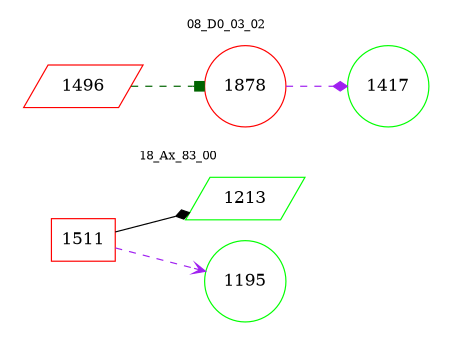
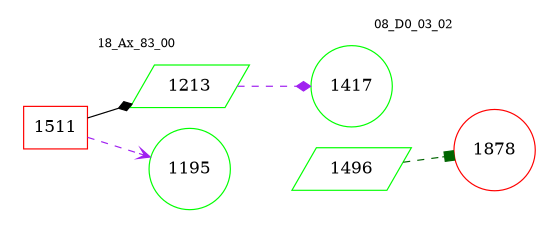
node "1496": color red -> green
edge "1878" -> "1417": now "1213" -> "1417"
